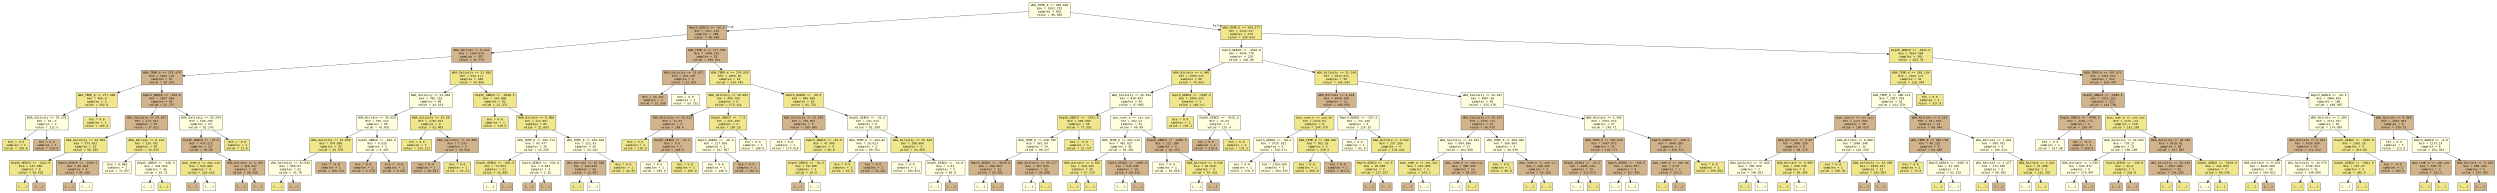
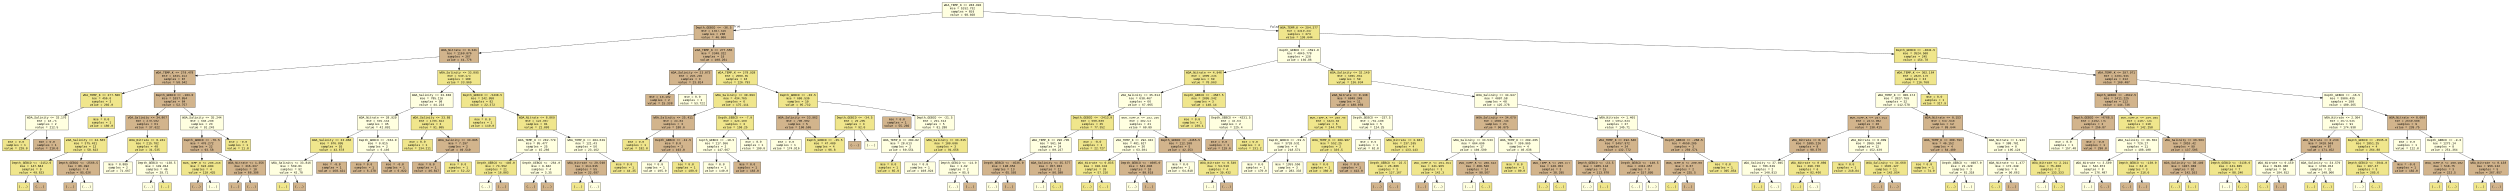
edge "Depth_GEBCO <= -35.5 mse = 47.409 samples = 4 value = 96.8" -> "Depth_GEBCO <= -34.5 mse = 29.205 samples = 3 value = 92.0": reversed
edge "WOA_TEMP_K <= 284.82 mse = 28.613 samples = 2 value = 60.551" -> "mse = 0.0 samples = 1 value = 55.202": reversed
